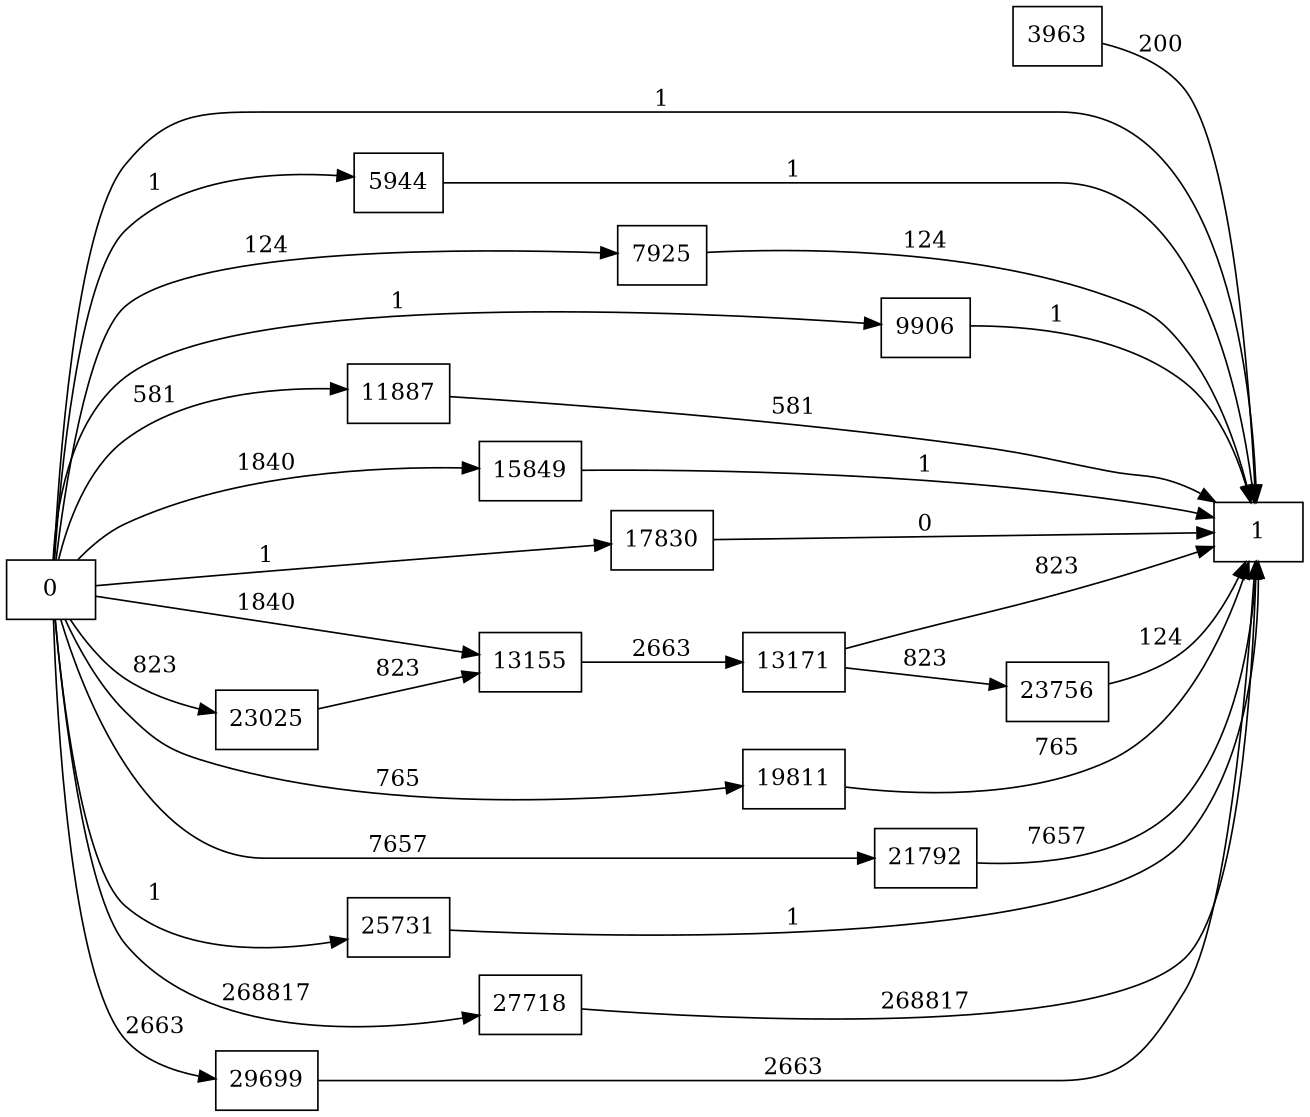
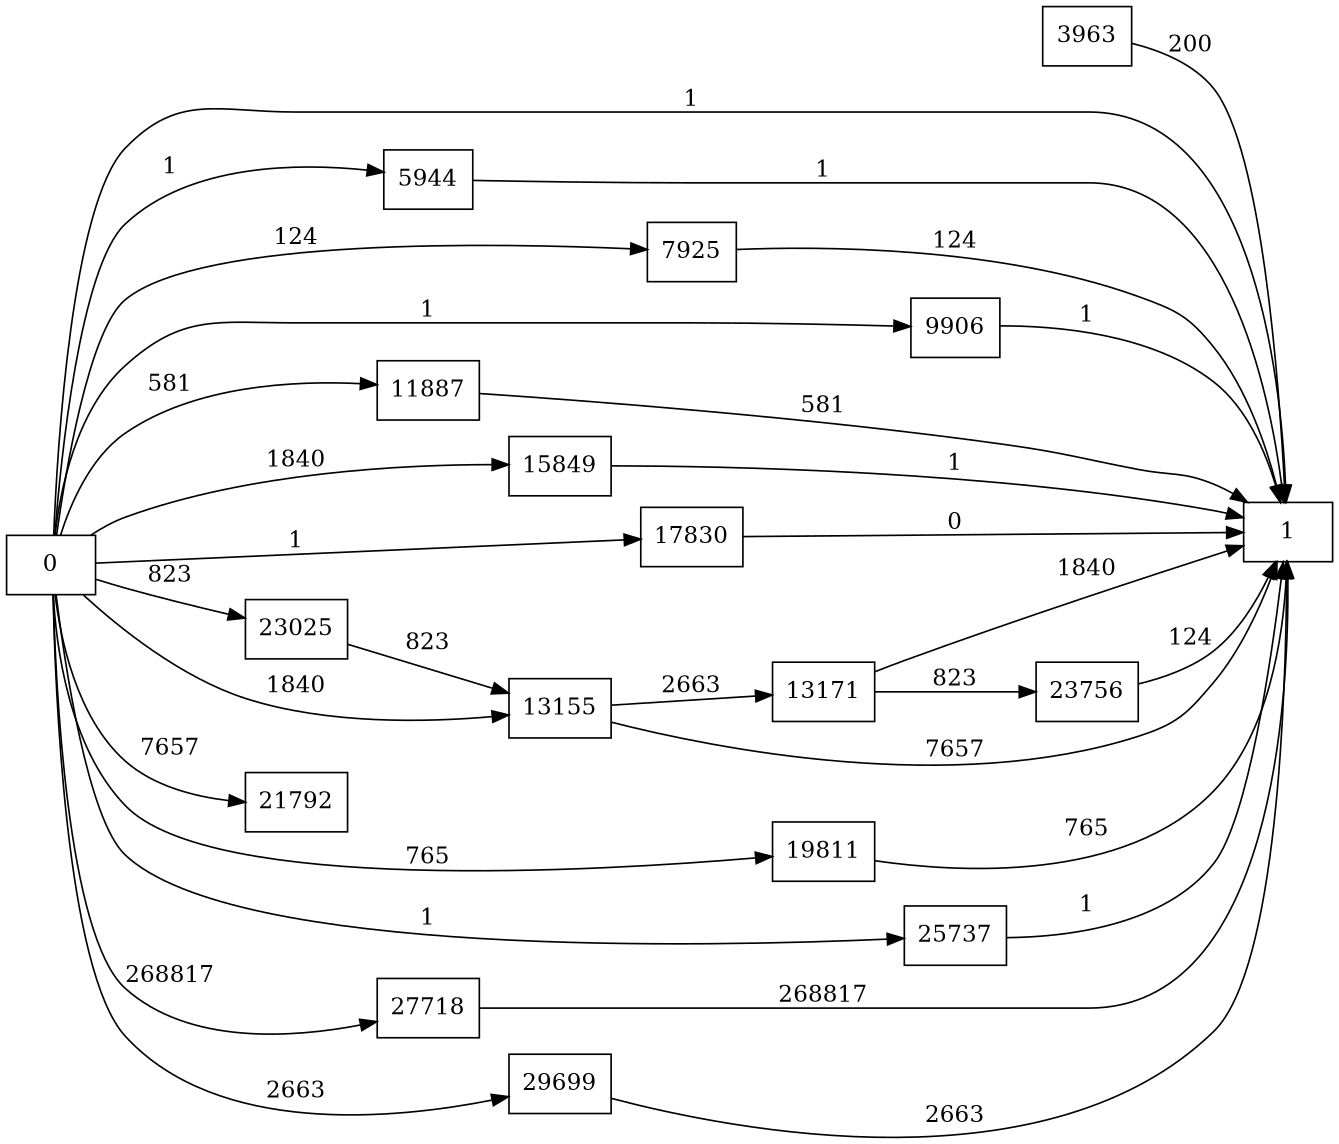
edge "13171" -> "1": label "823" -> "1840"
edge "21792" -> "1": now "13155" -> "1"
node "25731": label "25731" -> "25737"
